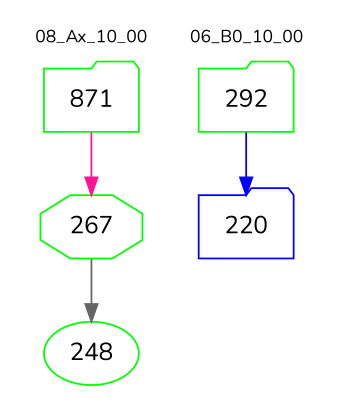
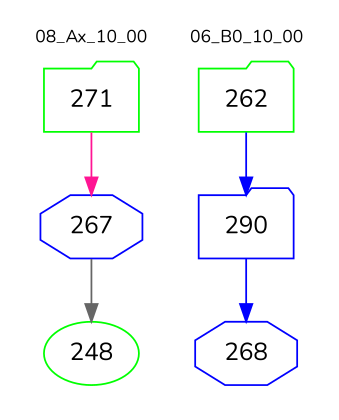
node "871": label "871" -> "271"
node "292": label "292" -> "262"
node "267": color green -> blue
node "220": label "220" -> "290"
node "268": added
